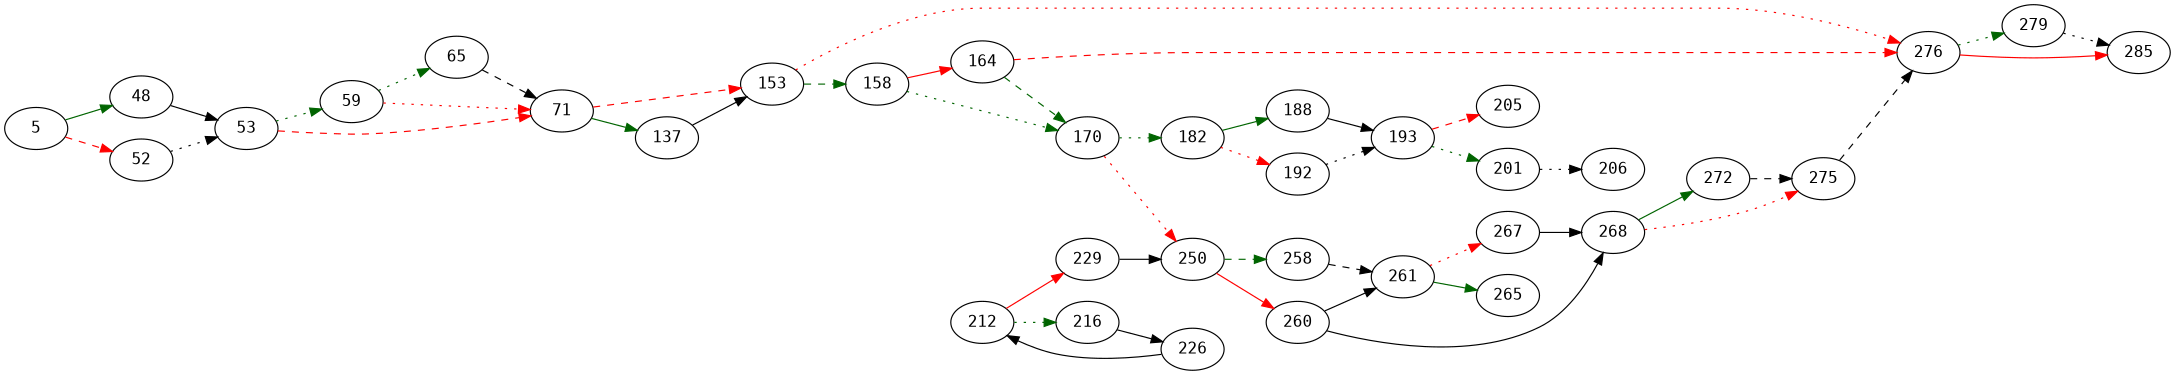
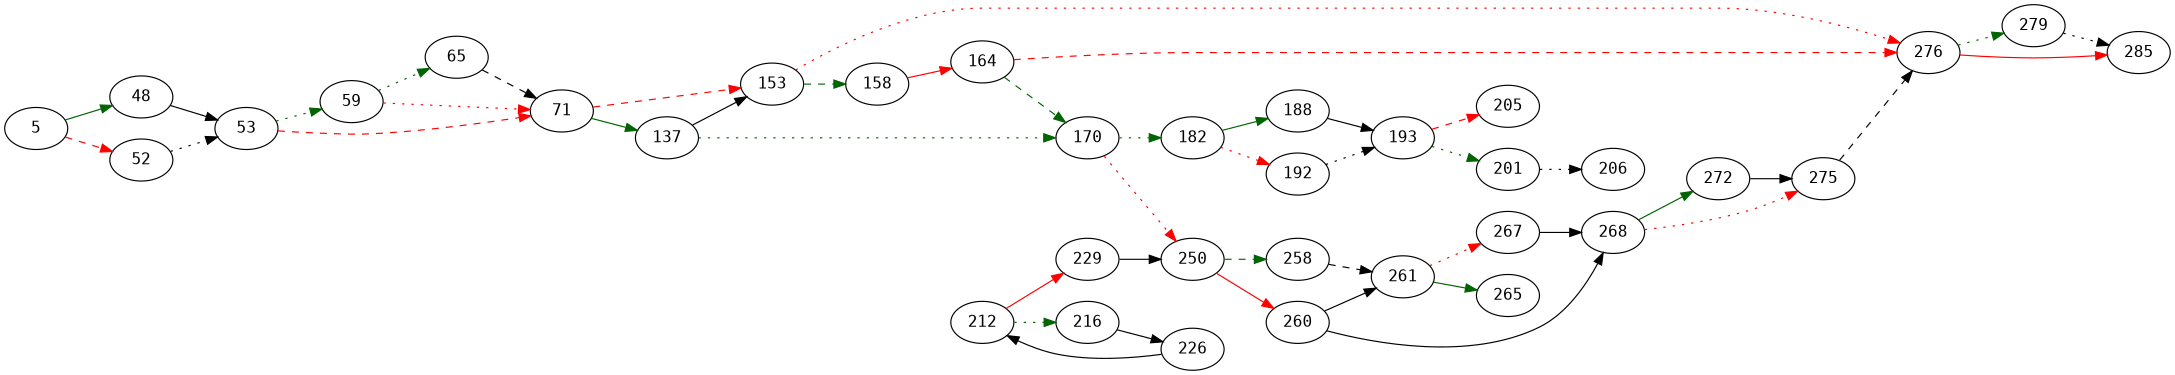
edge "158" -> "170": now "137" -> "170"
edge "272" -> "275": style dashed -> solid
